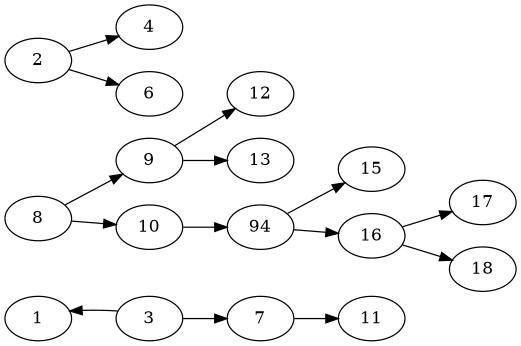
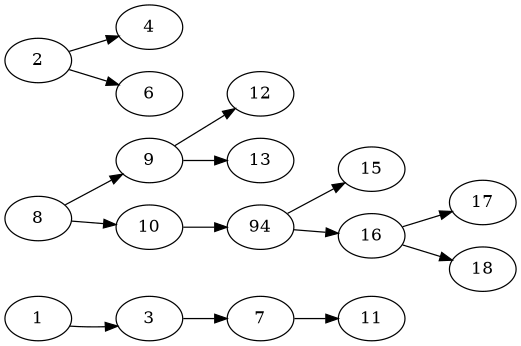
edge "3" -> "1": reversed
